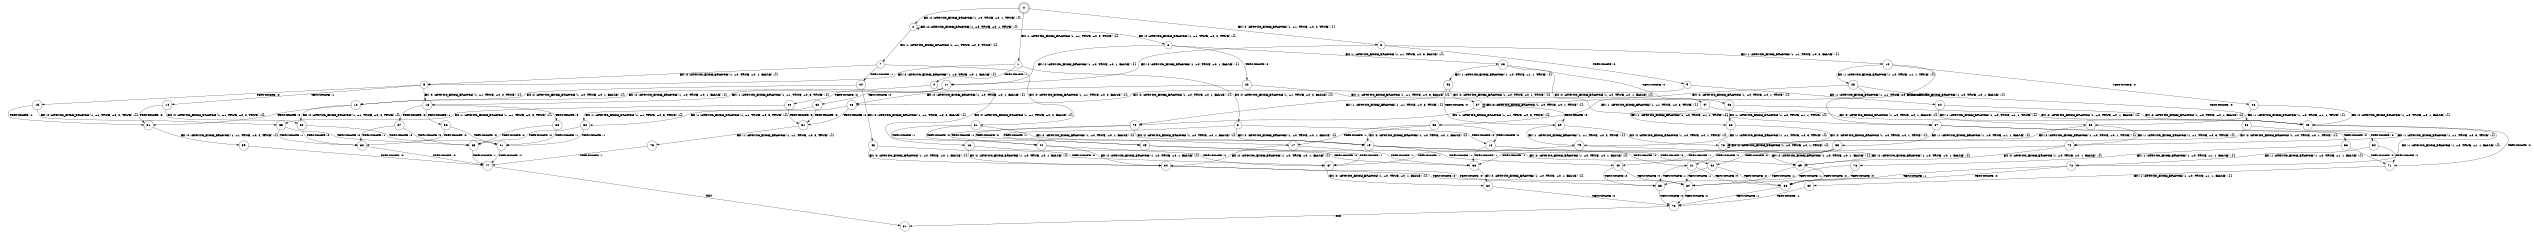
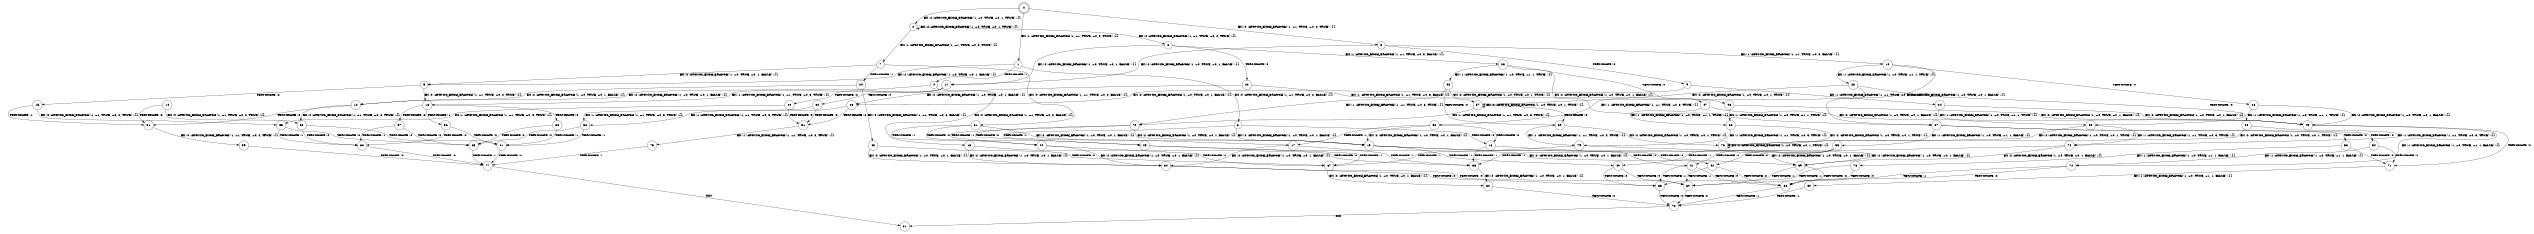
edge "5" -> "14": removed, label "TERMINATE !1"
